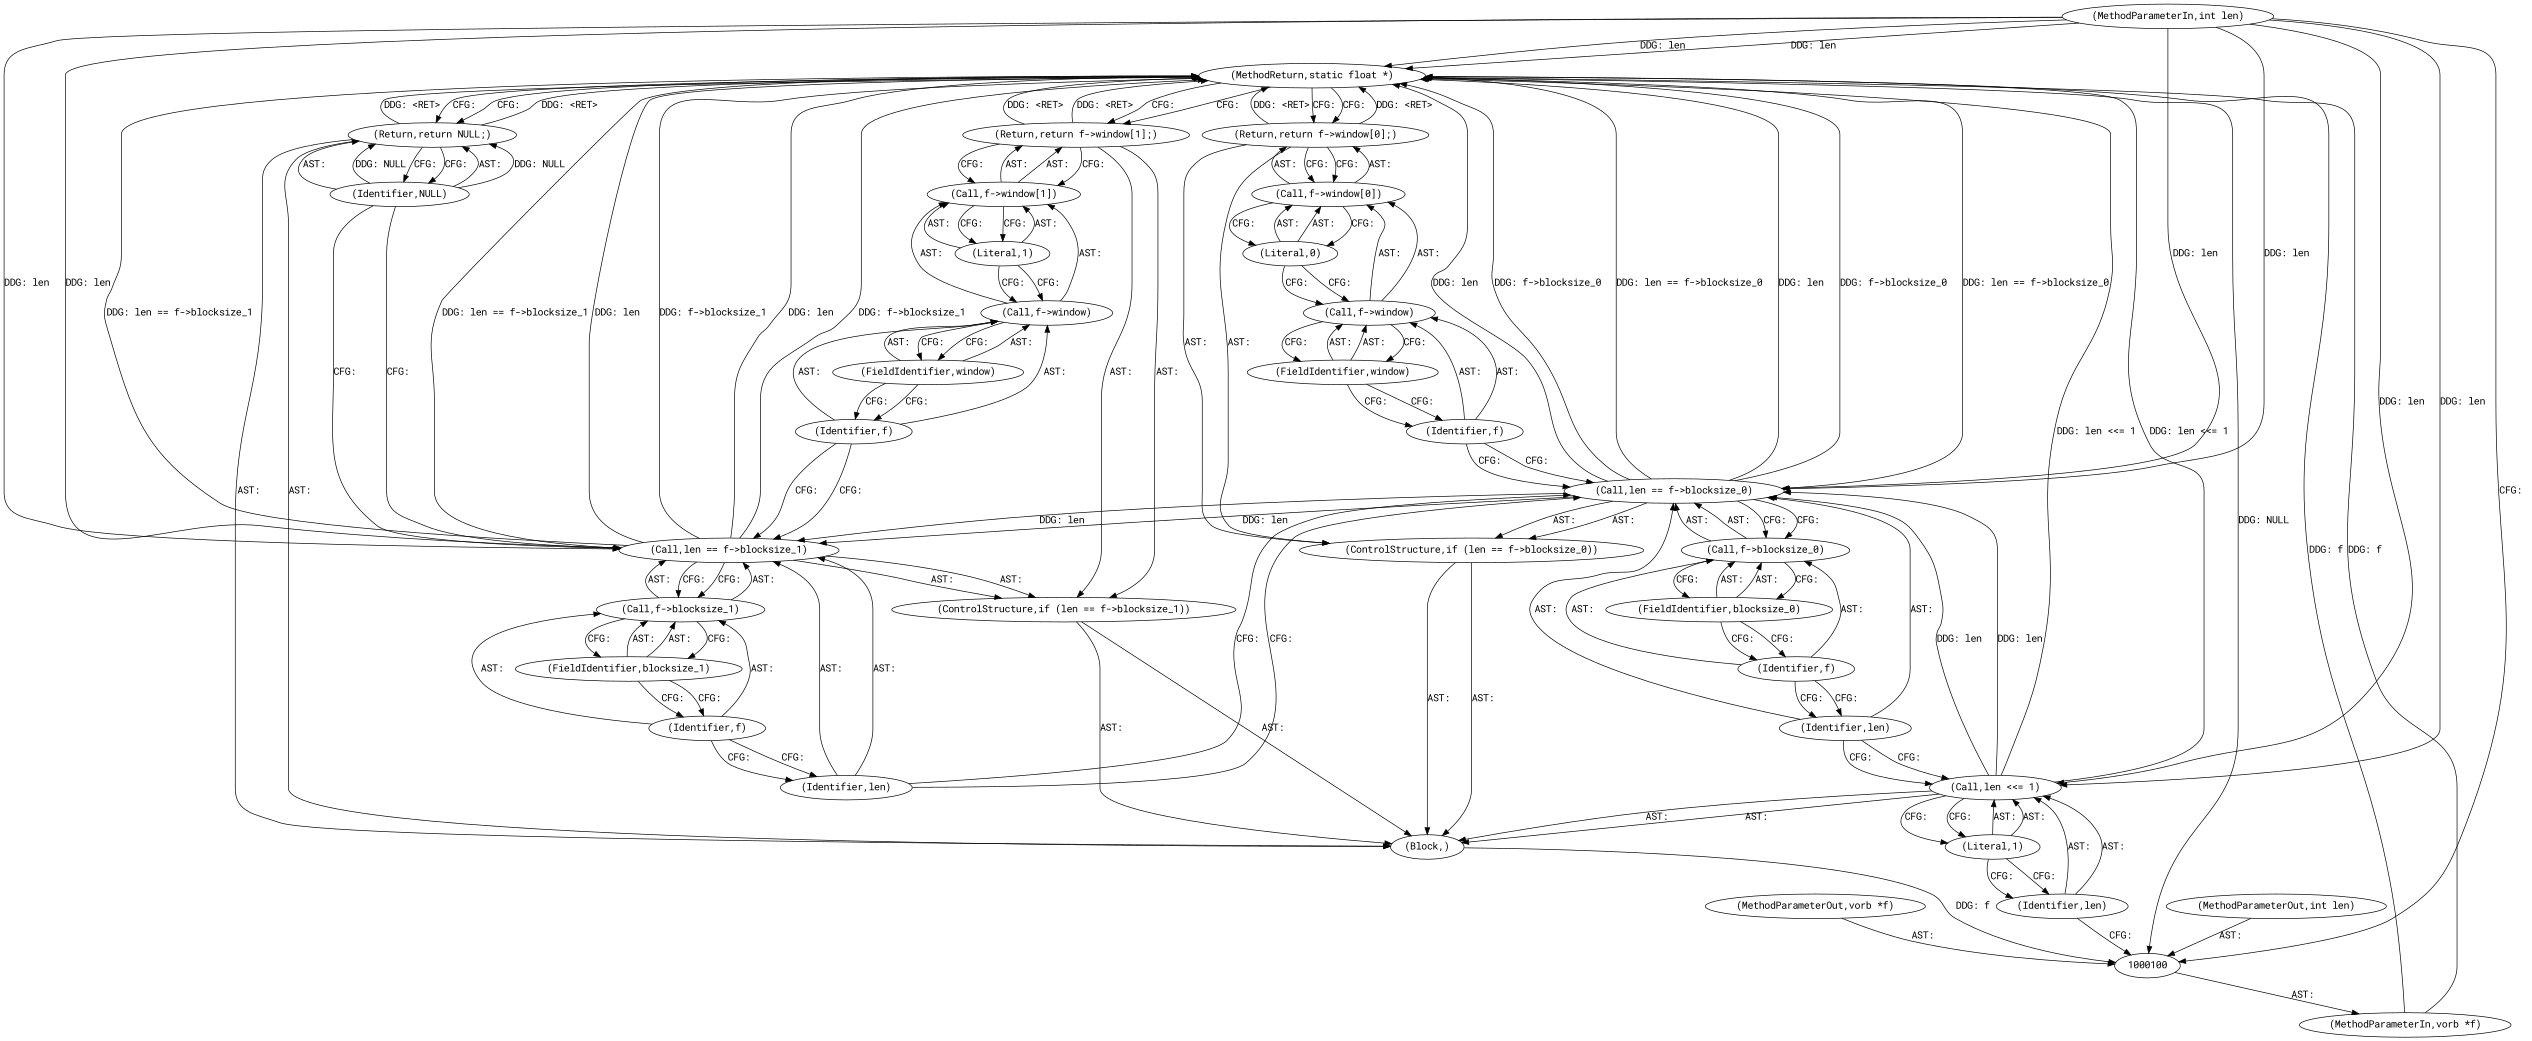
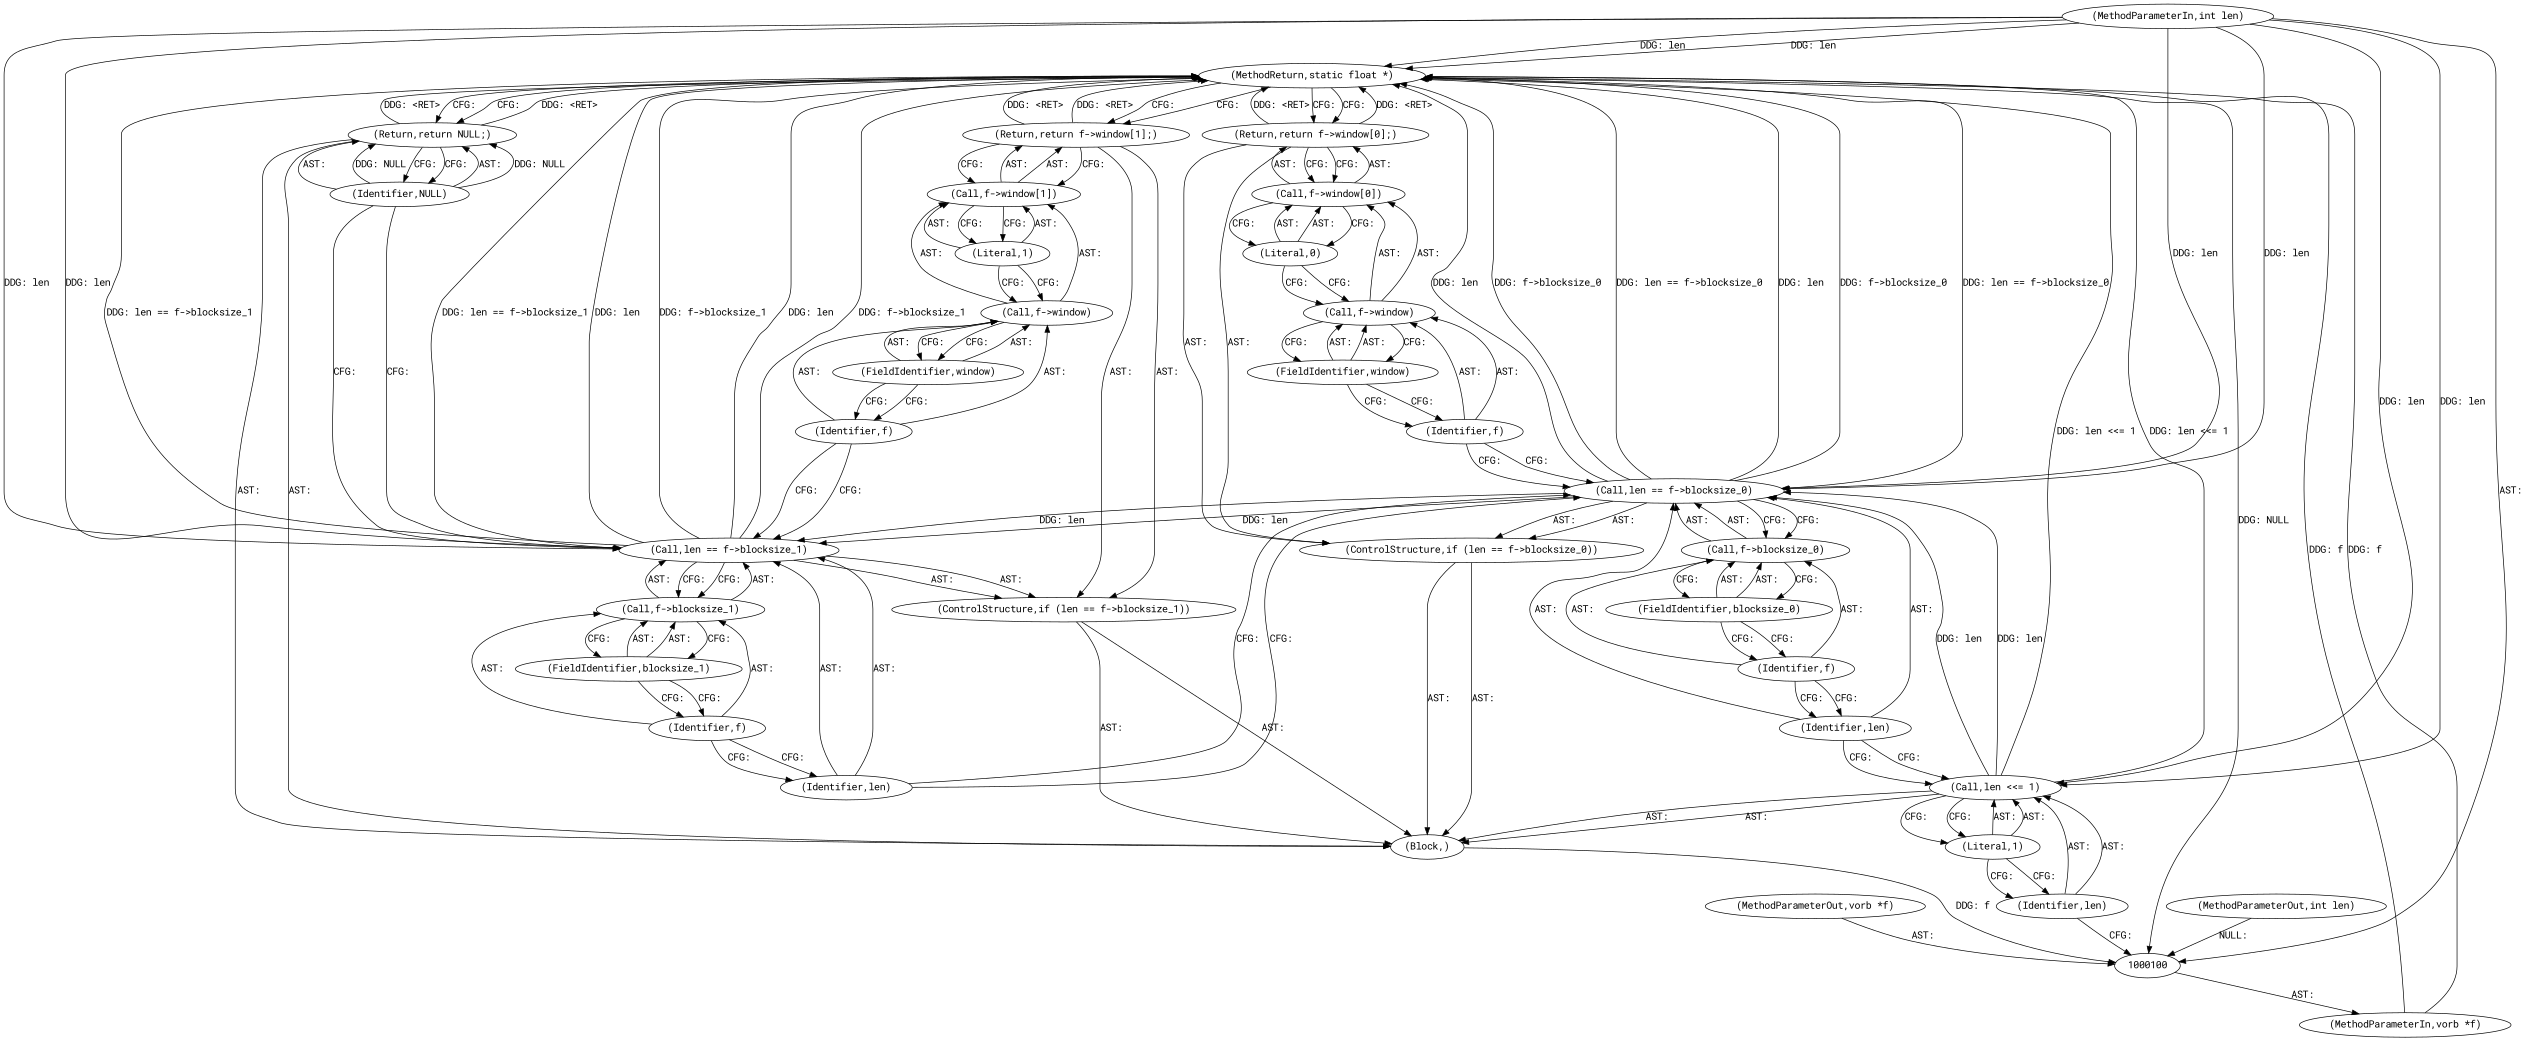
edge "(MethodParameterIn,int len)" -> "1000100": label "CFG: " -> "AST: "
edge "(MethodParameterOut,int len)" -> "1000100": label "AST: " -> "NULL: "
